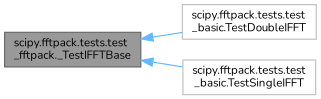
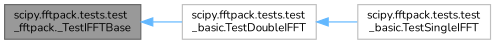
edge "scipy.fftpack.tests.test _basic.TestSingleIFFT" -> "scipy.fftpack.tests.test _fftpack._TestIFFTBase": now "scipy.fftpack.tests.test _basic.TestSingleIFFT" -> "scipy.fftpack.tests.test _basic.TestDoubleIFFT"
